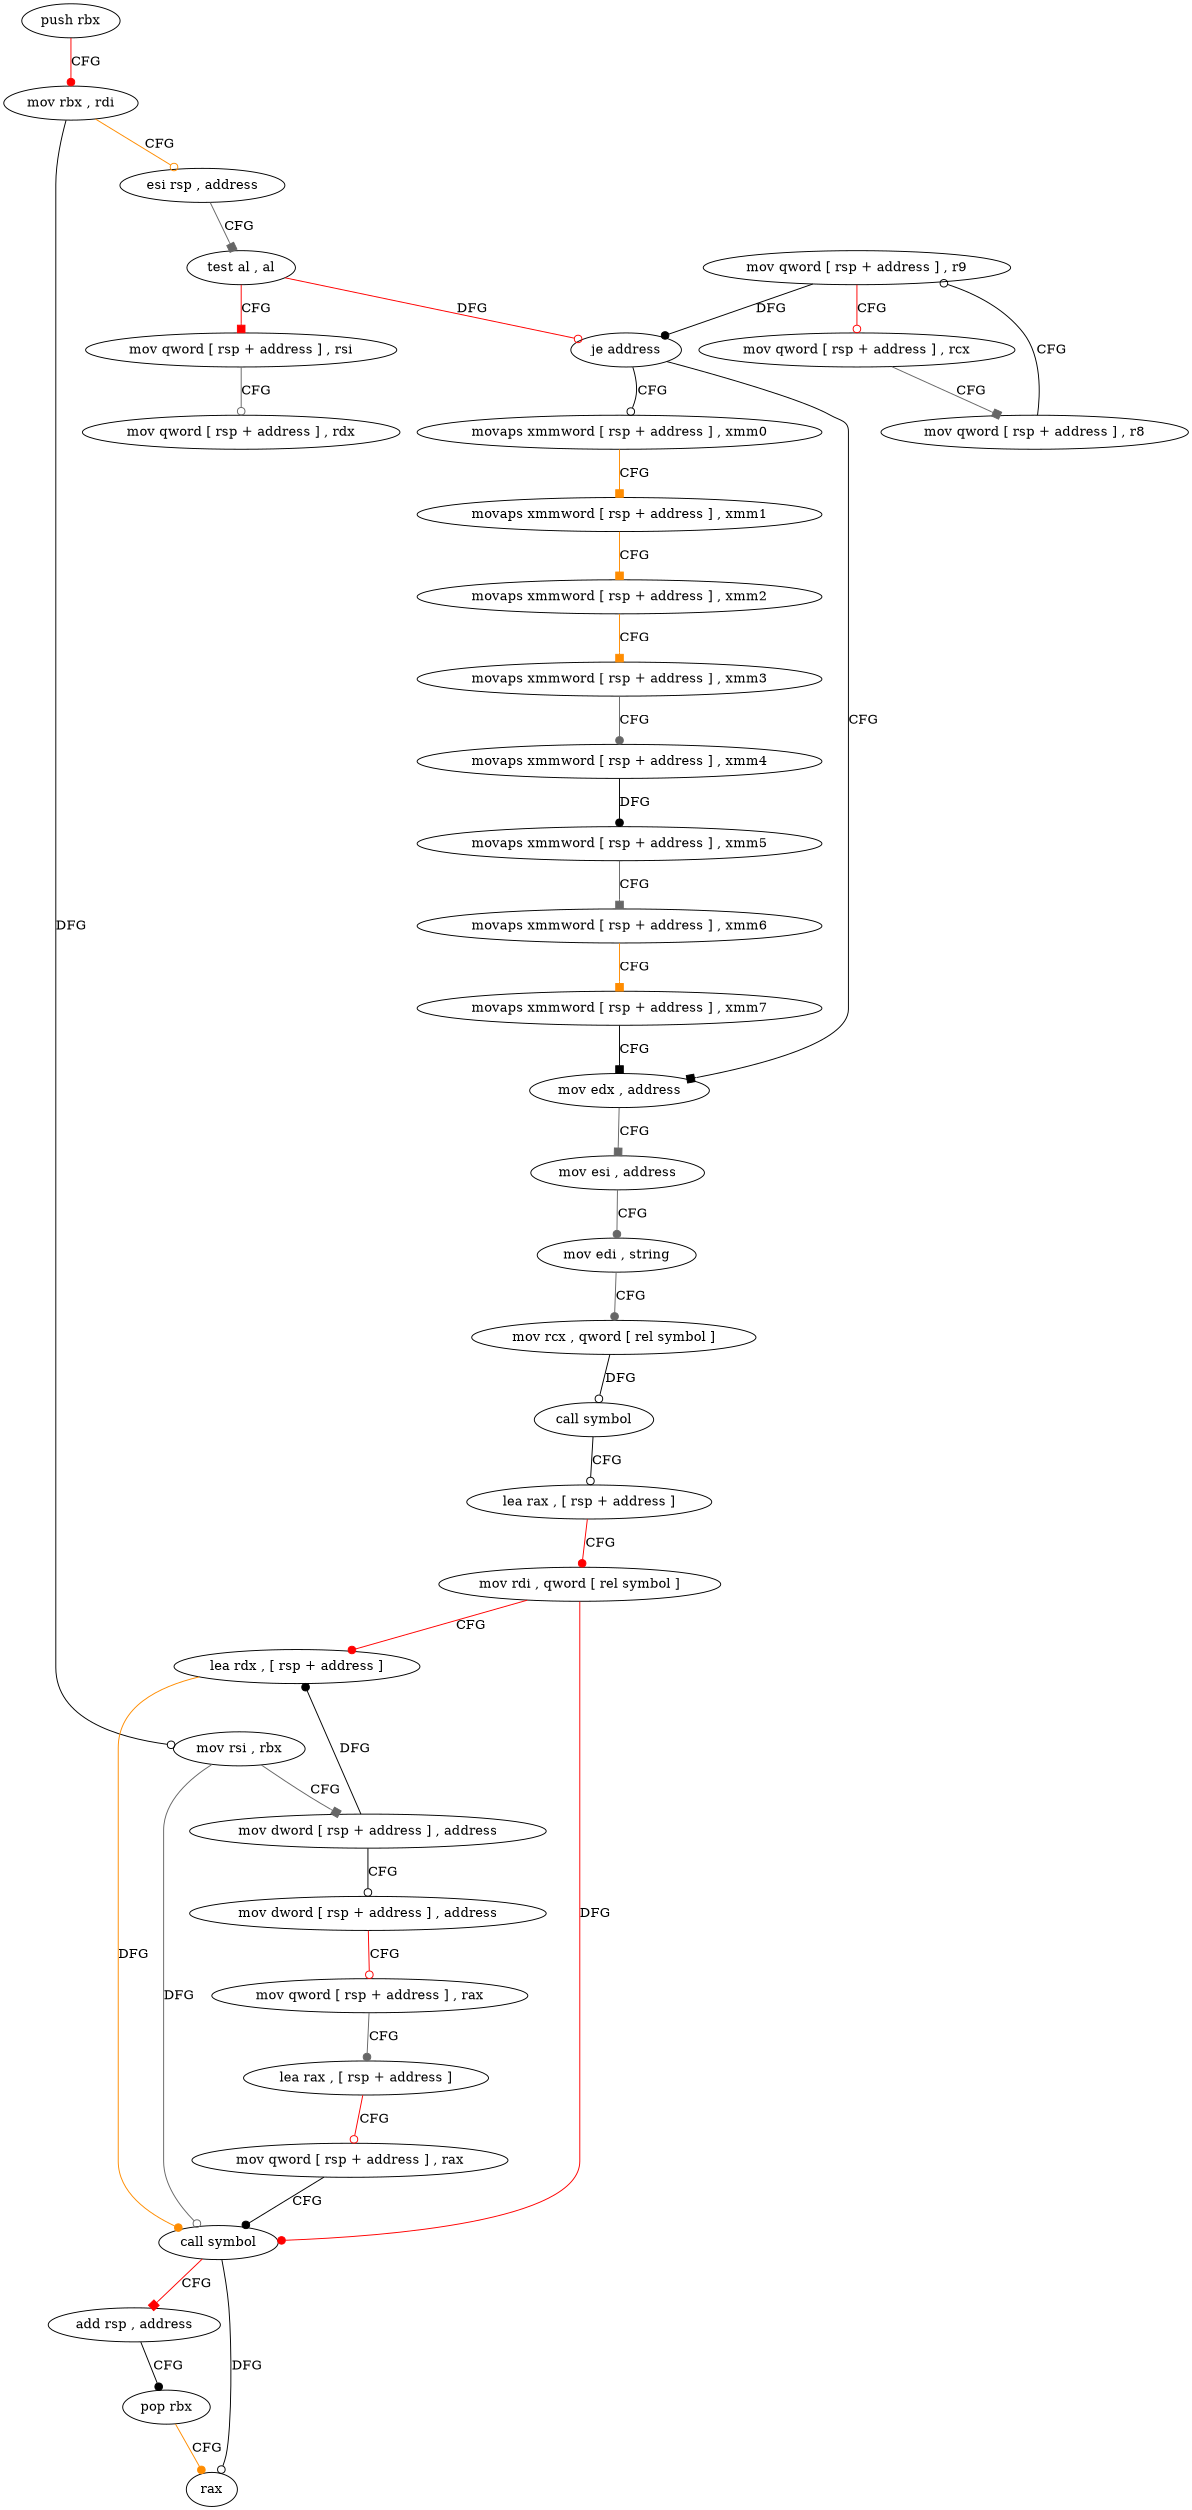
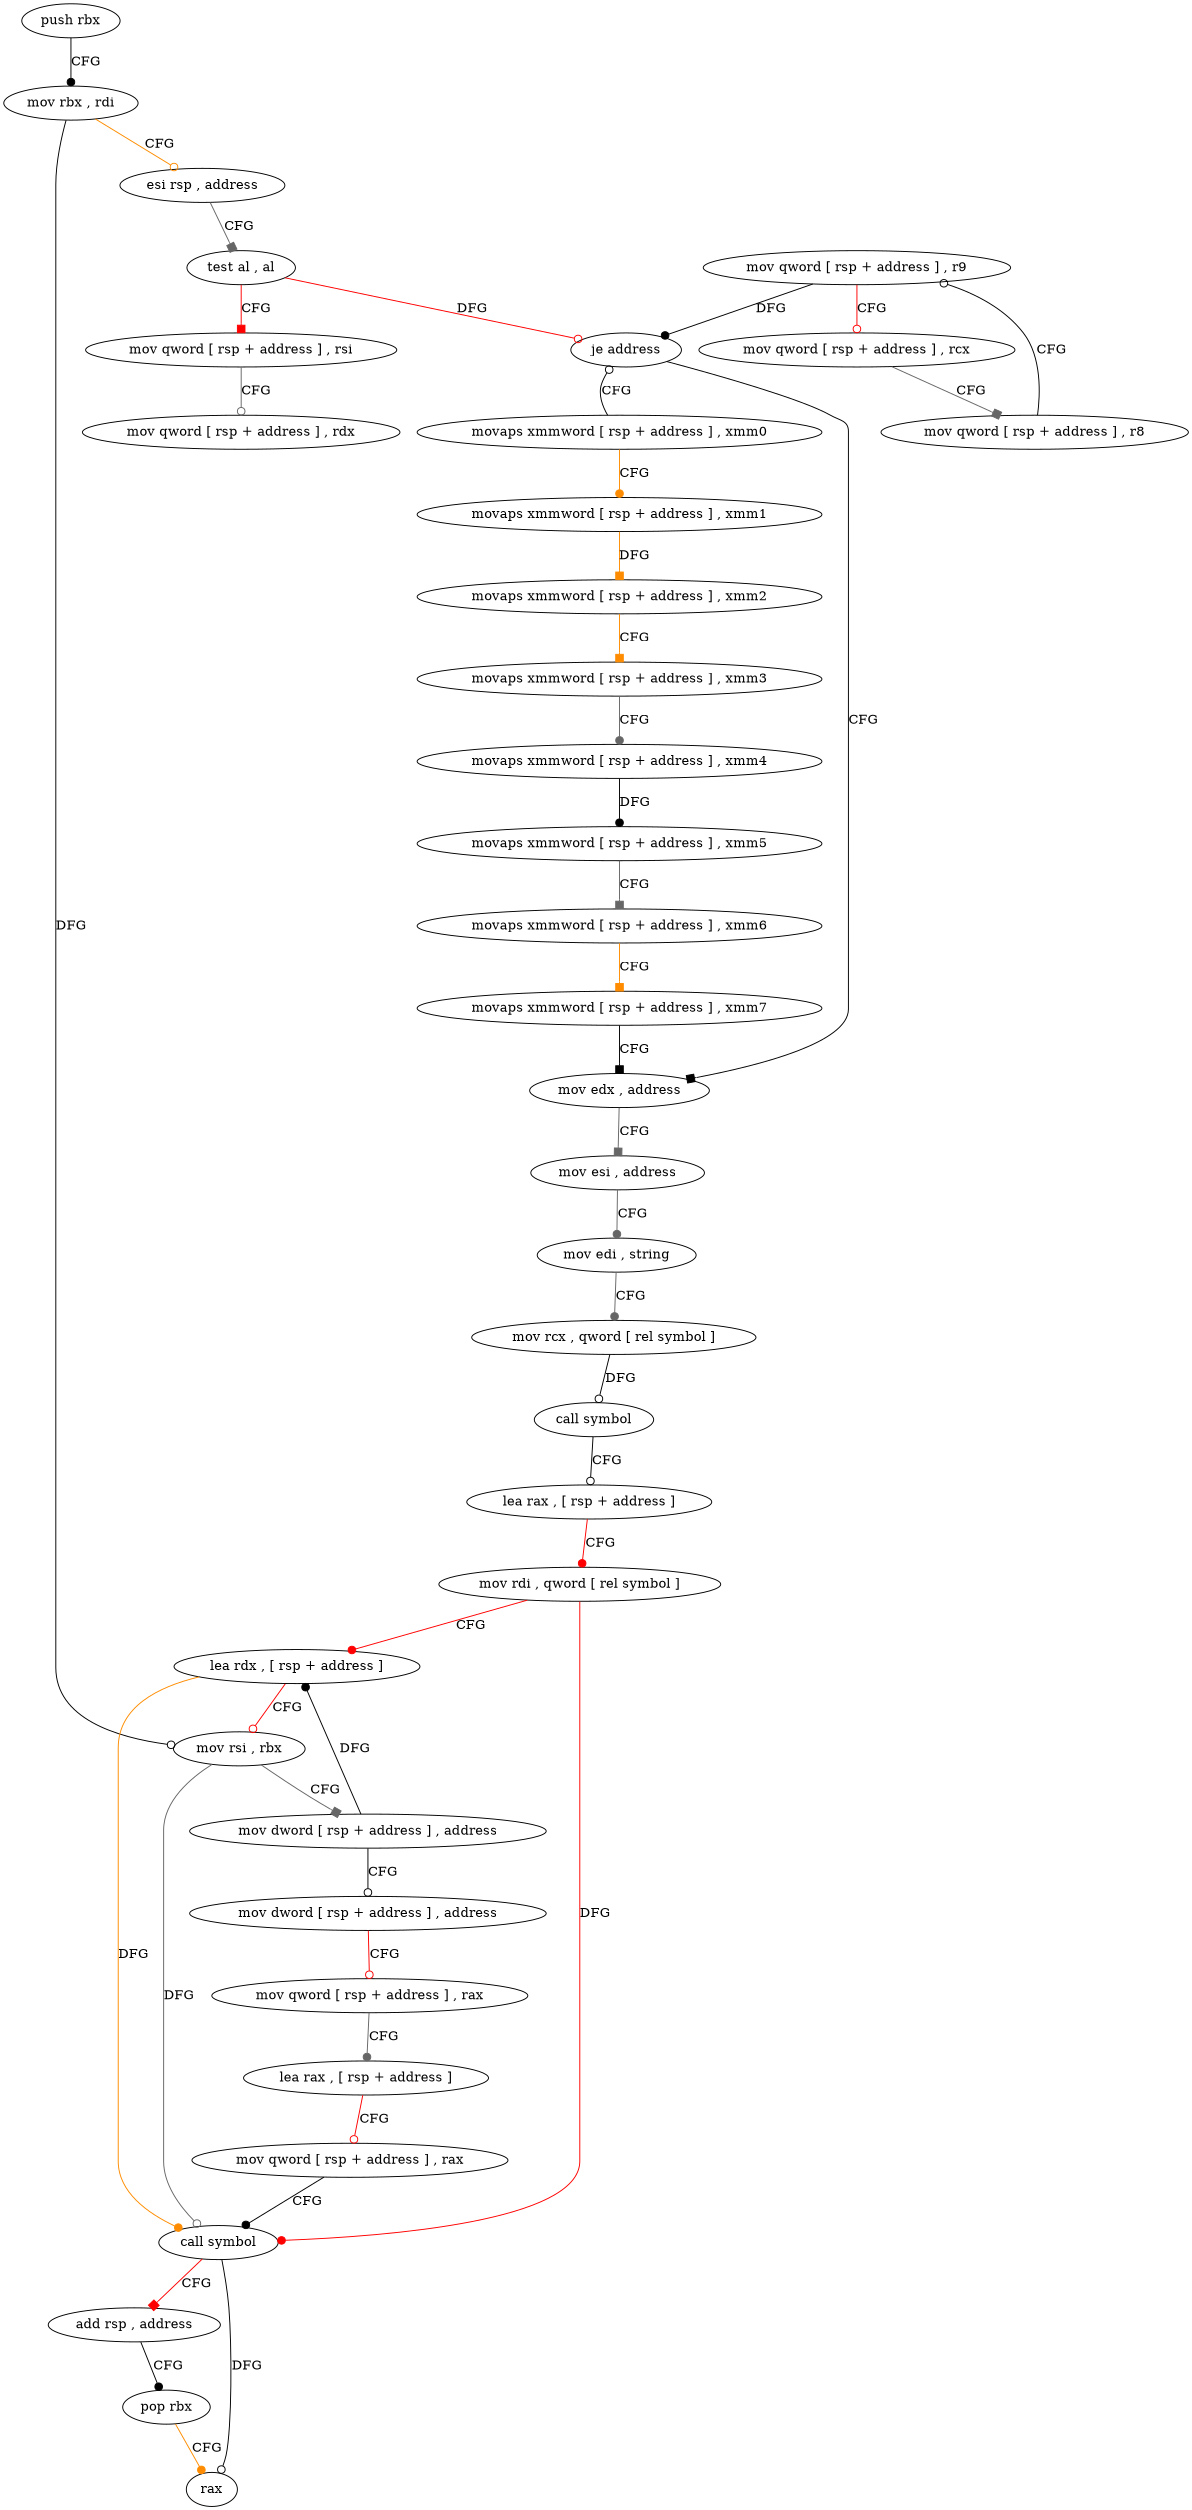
edge "push rbx" -> "mov rbx , rdi": color red -> black
edge "je address" -> "movaps xmmword [ rsp + address ] , xmm0": reversed
edge "movaps xmmword [ rsp + address ] , xmm0" -> "movaps xmmword [ rsp + address ] , xmm1": arrowhead box -> dot
edge "movaps xmmword [ rsp + address ] , xmm1" -> "movaps xmmword [ rsp + address ] , xmm2": label "CFG" -> "DFG"
edge "lea rdx , [ rsp + address ]" -> "mov rsi , rbx": added, label "CFG"
